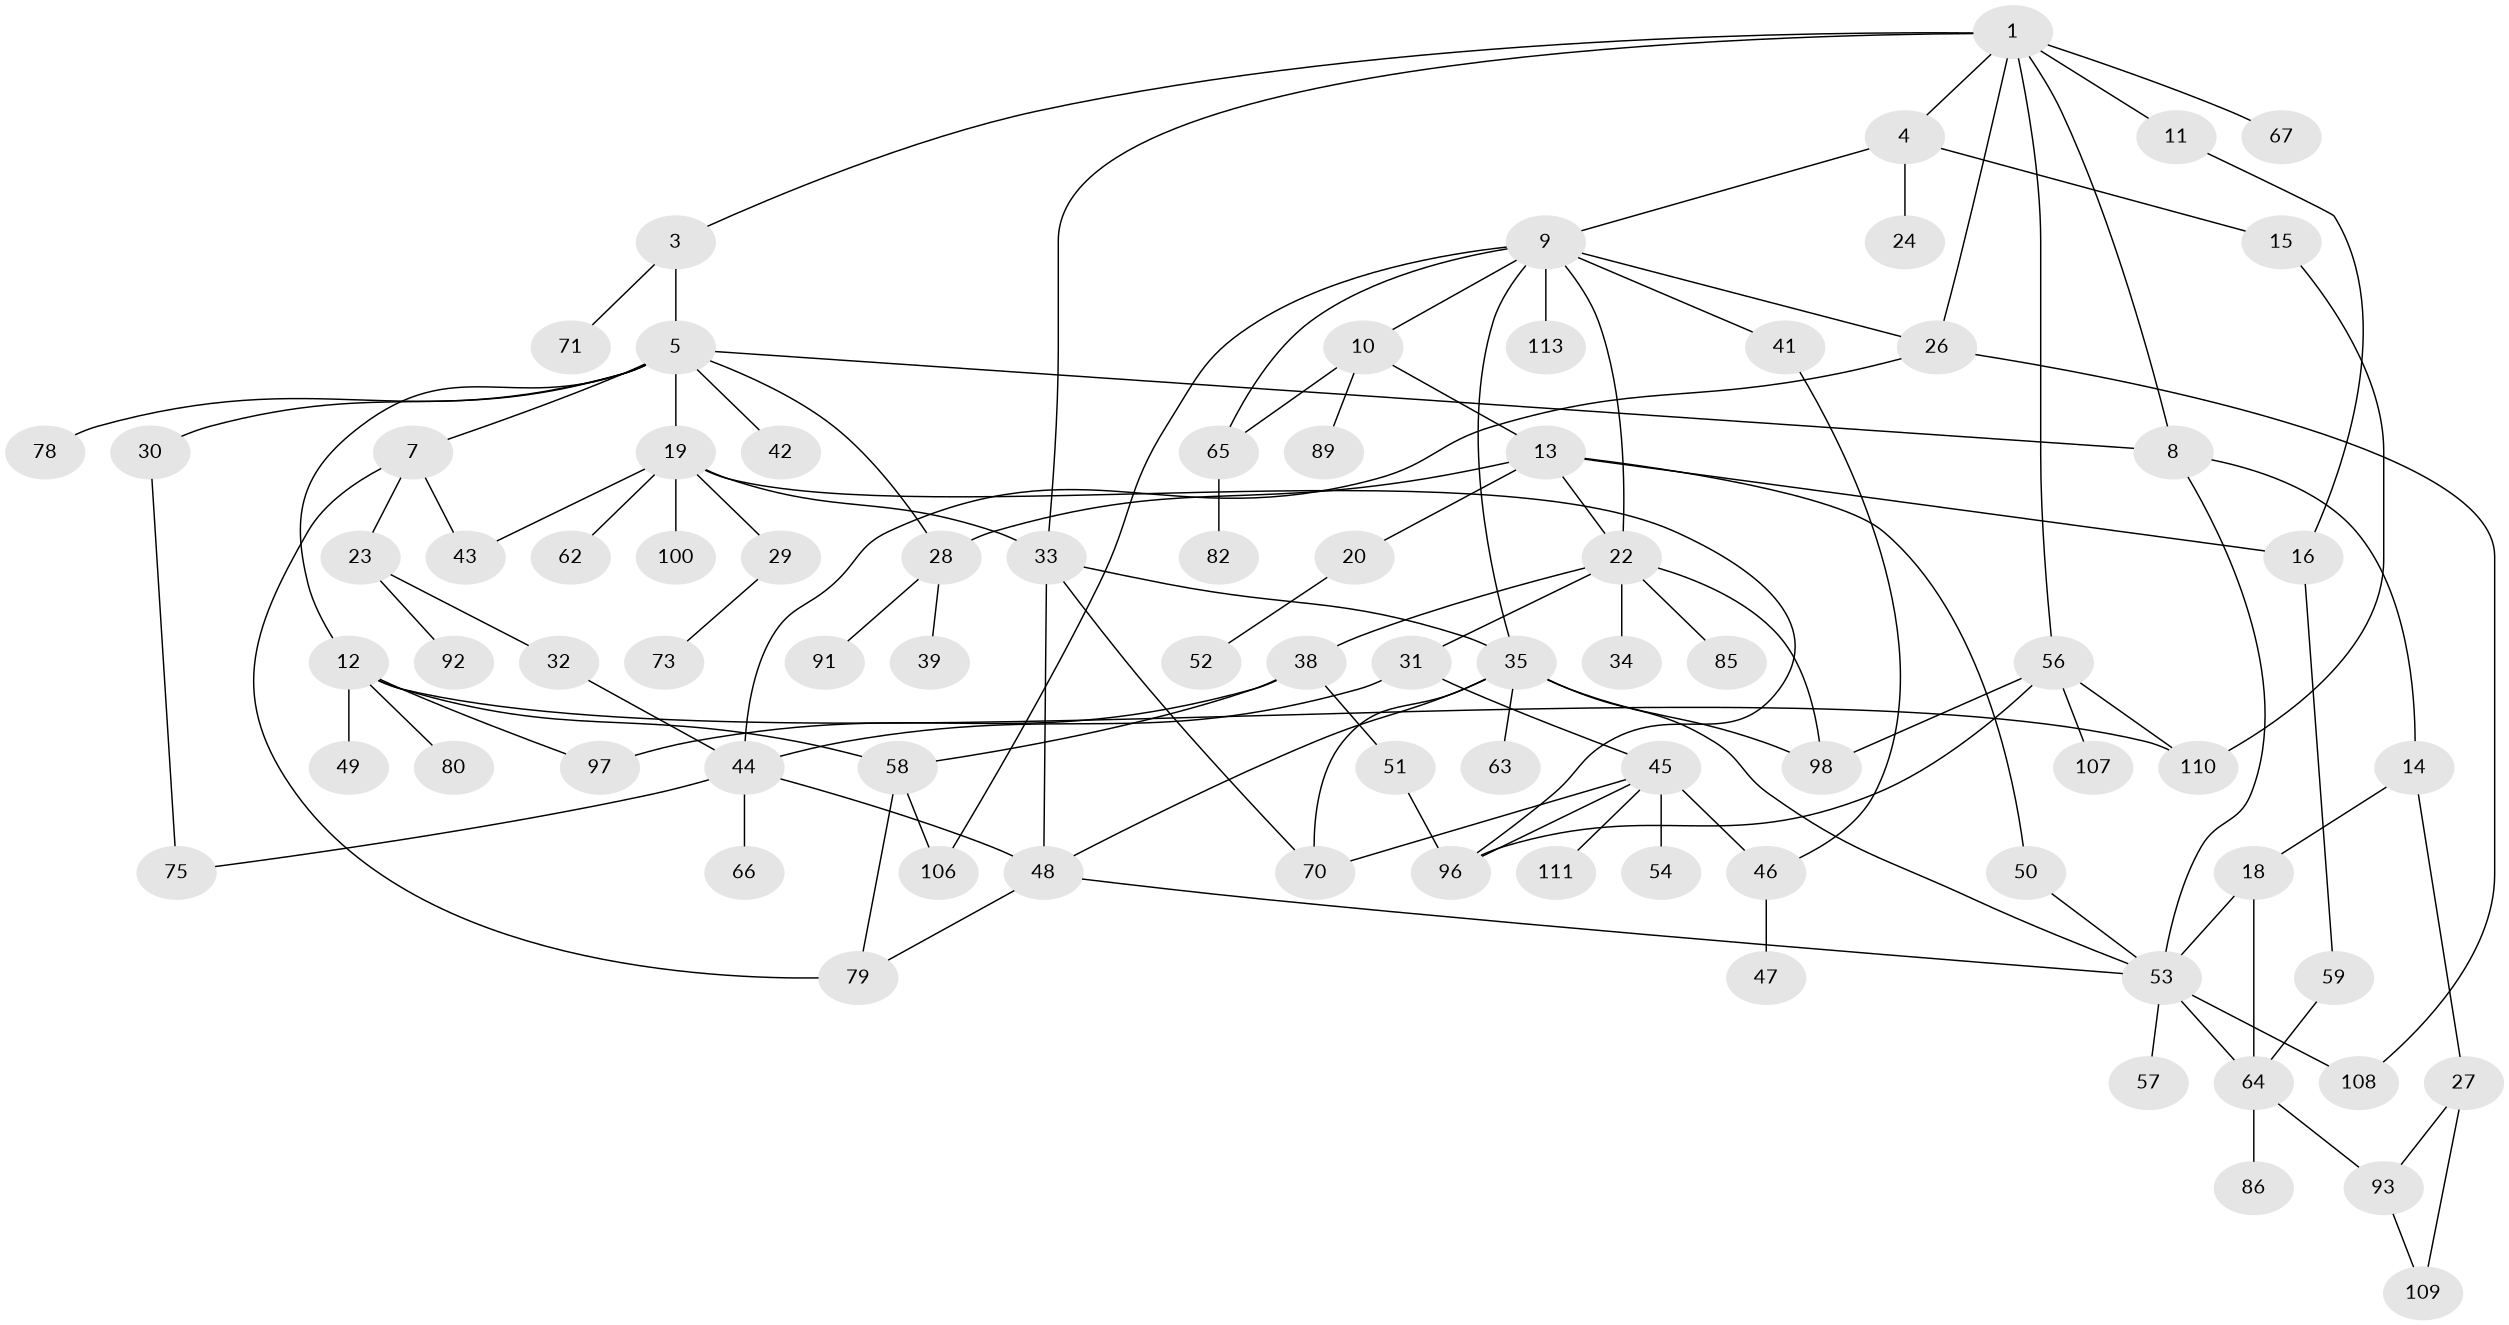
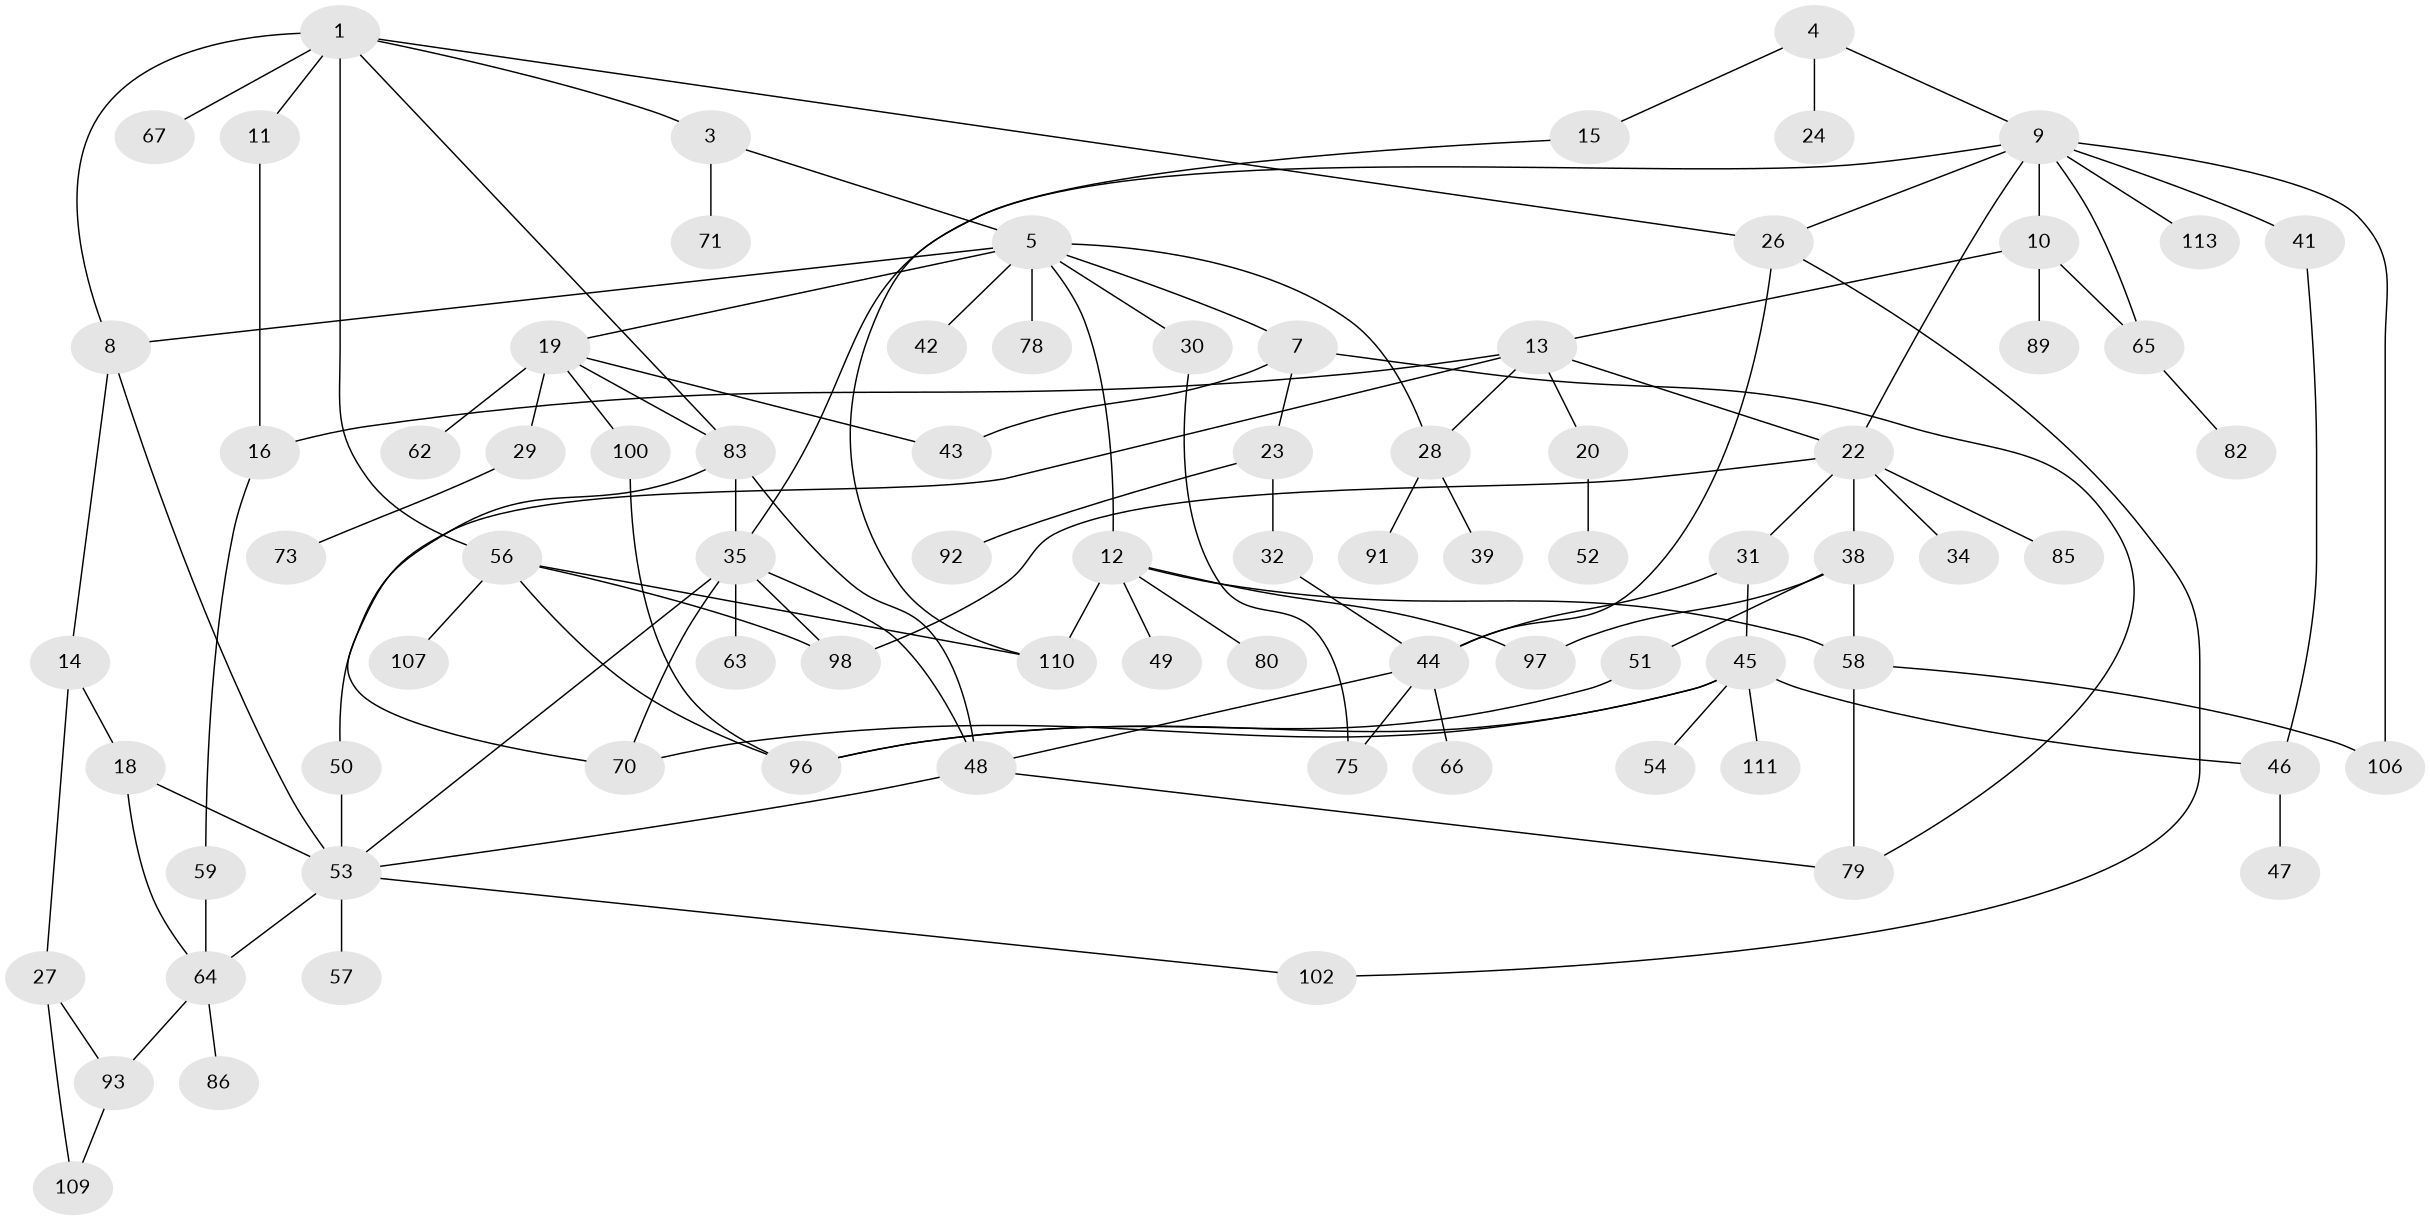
edge "1" -- "4": removed
edge "19" -- "96": now "100" -- "96"
node "33": label "33" -> "83"
node "108": label "108" -> "102"
